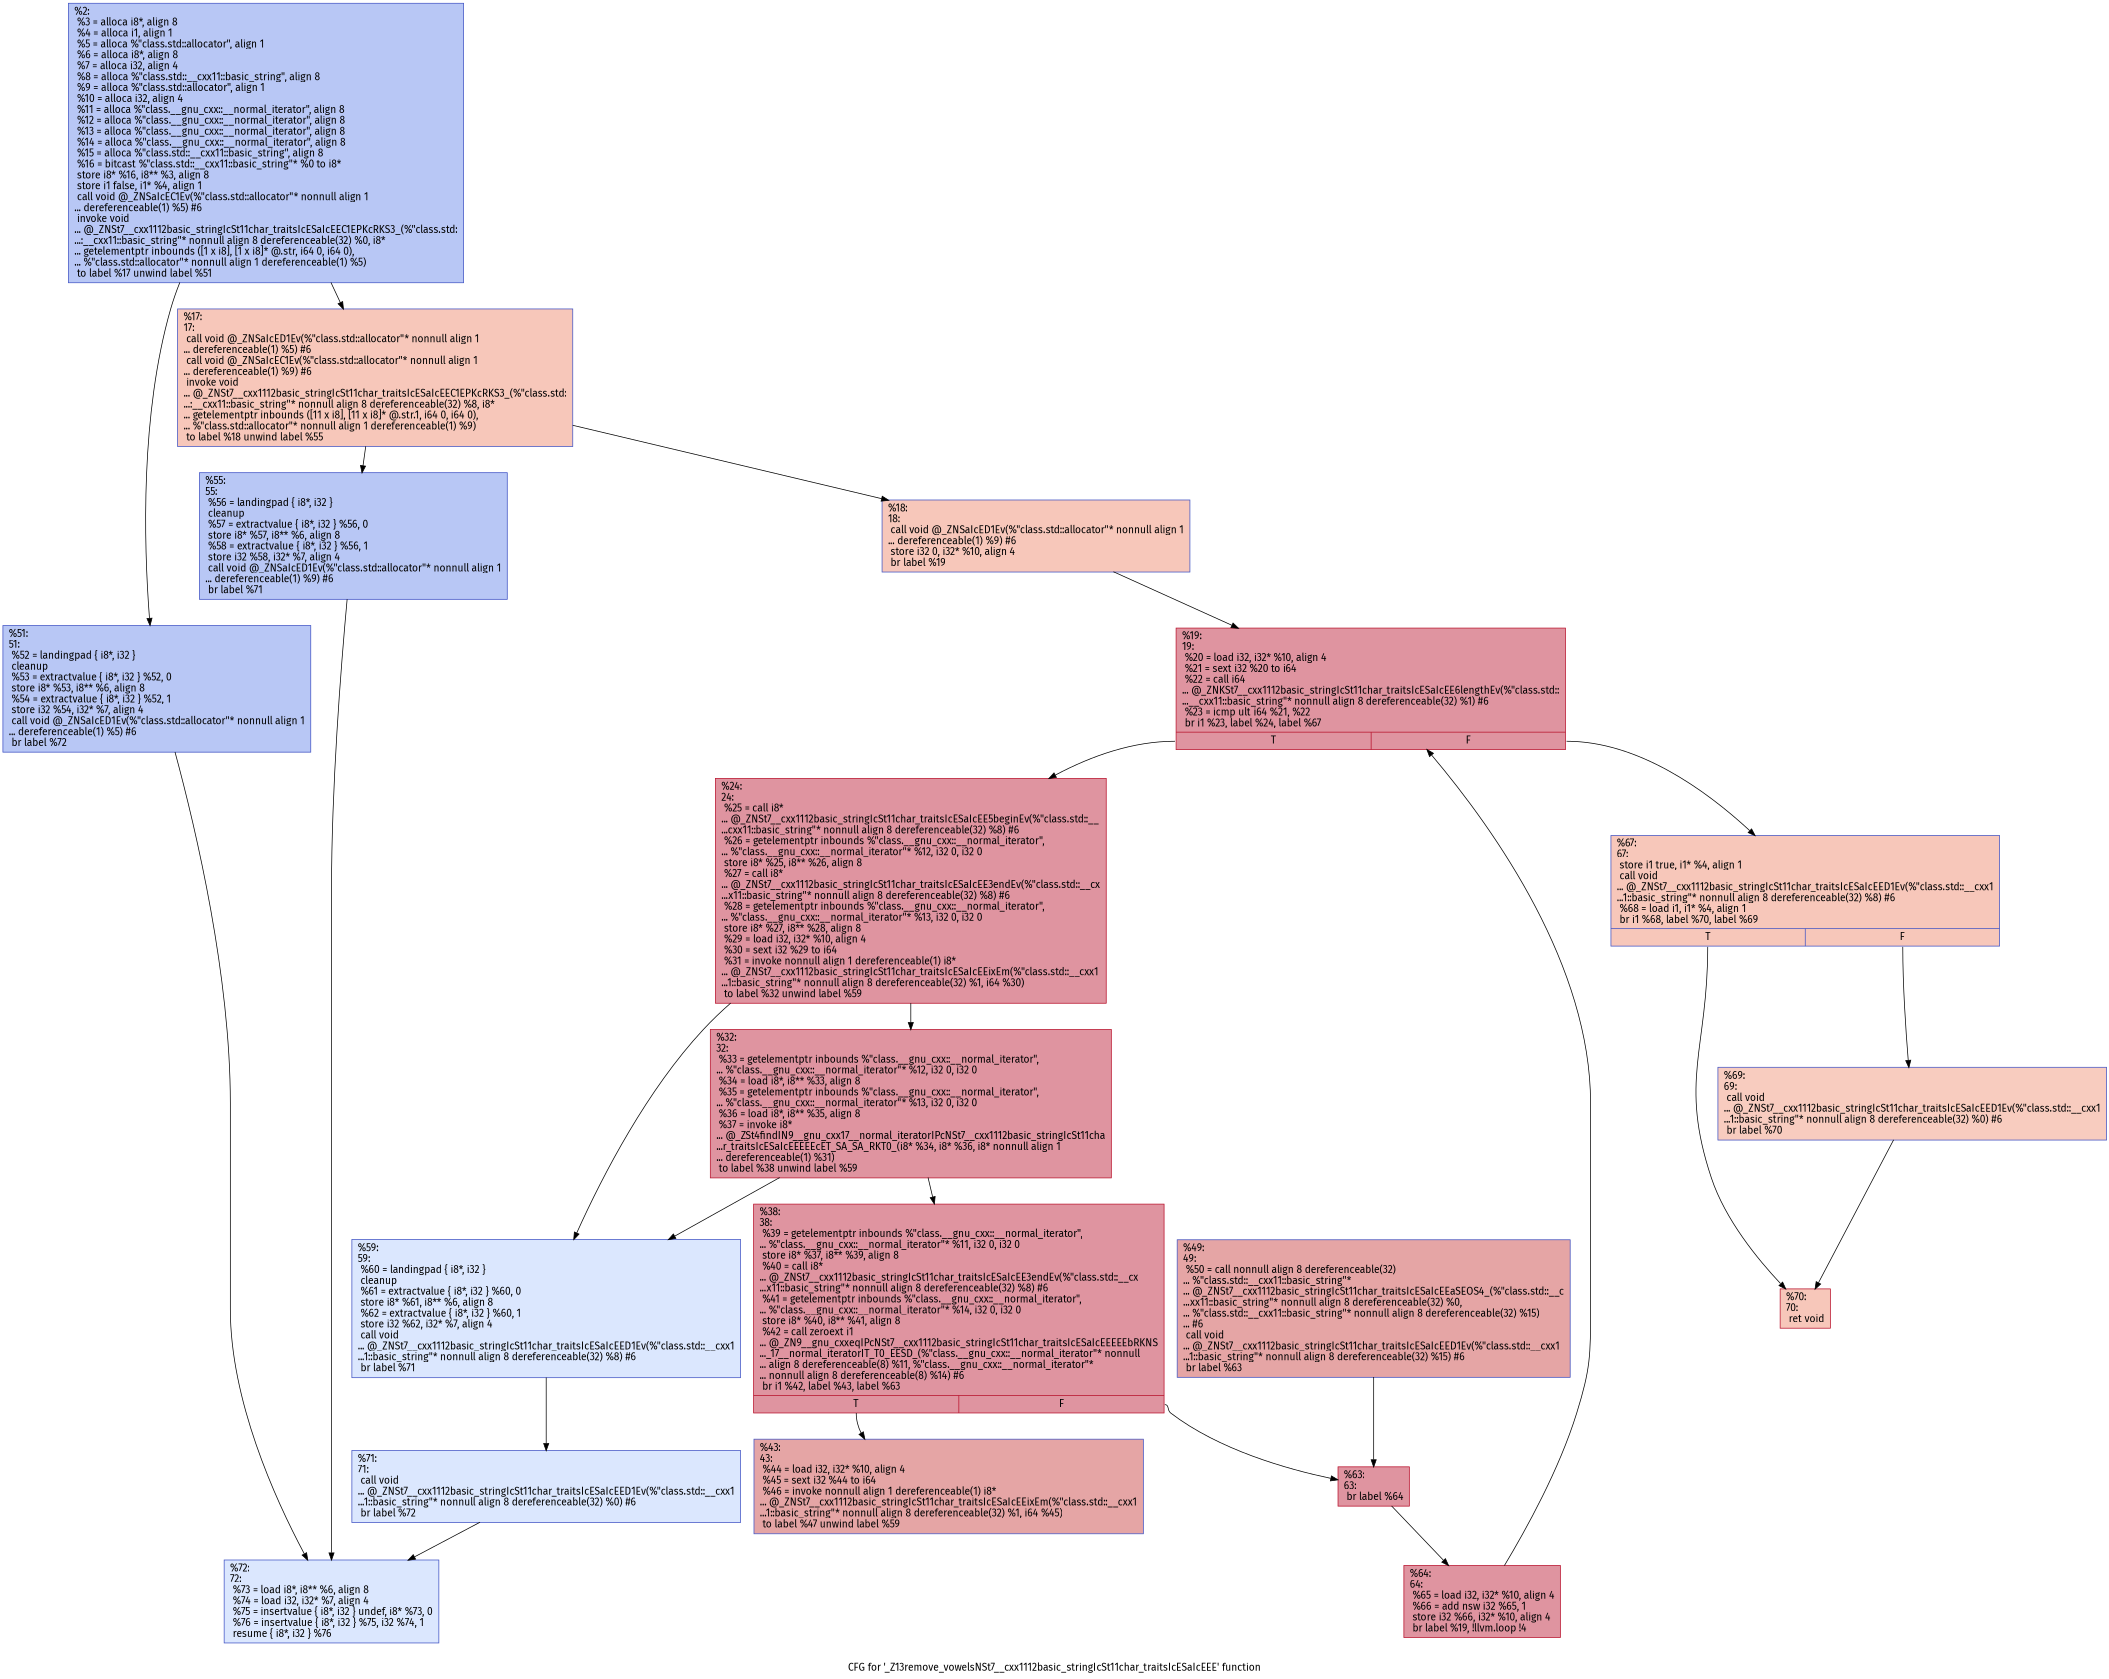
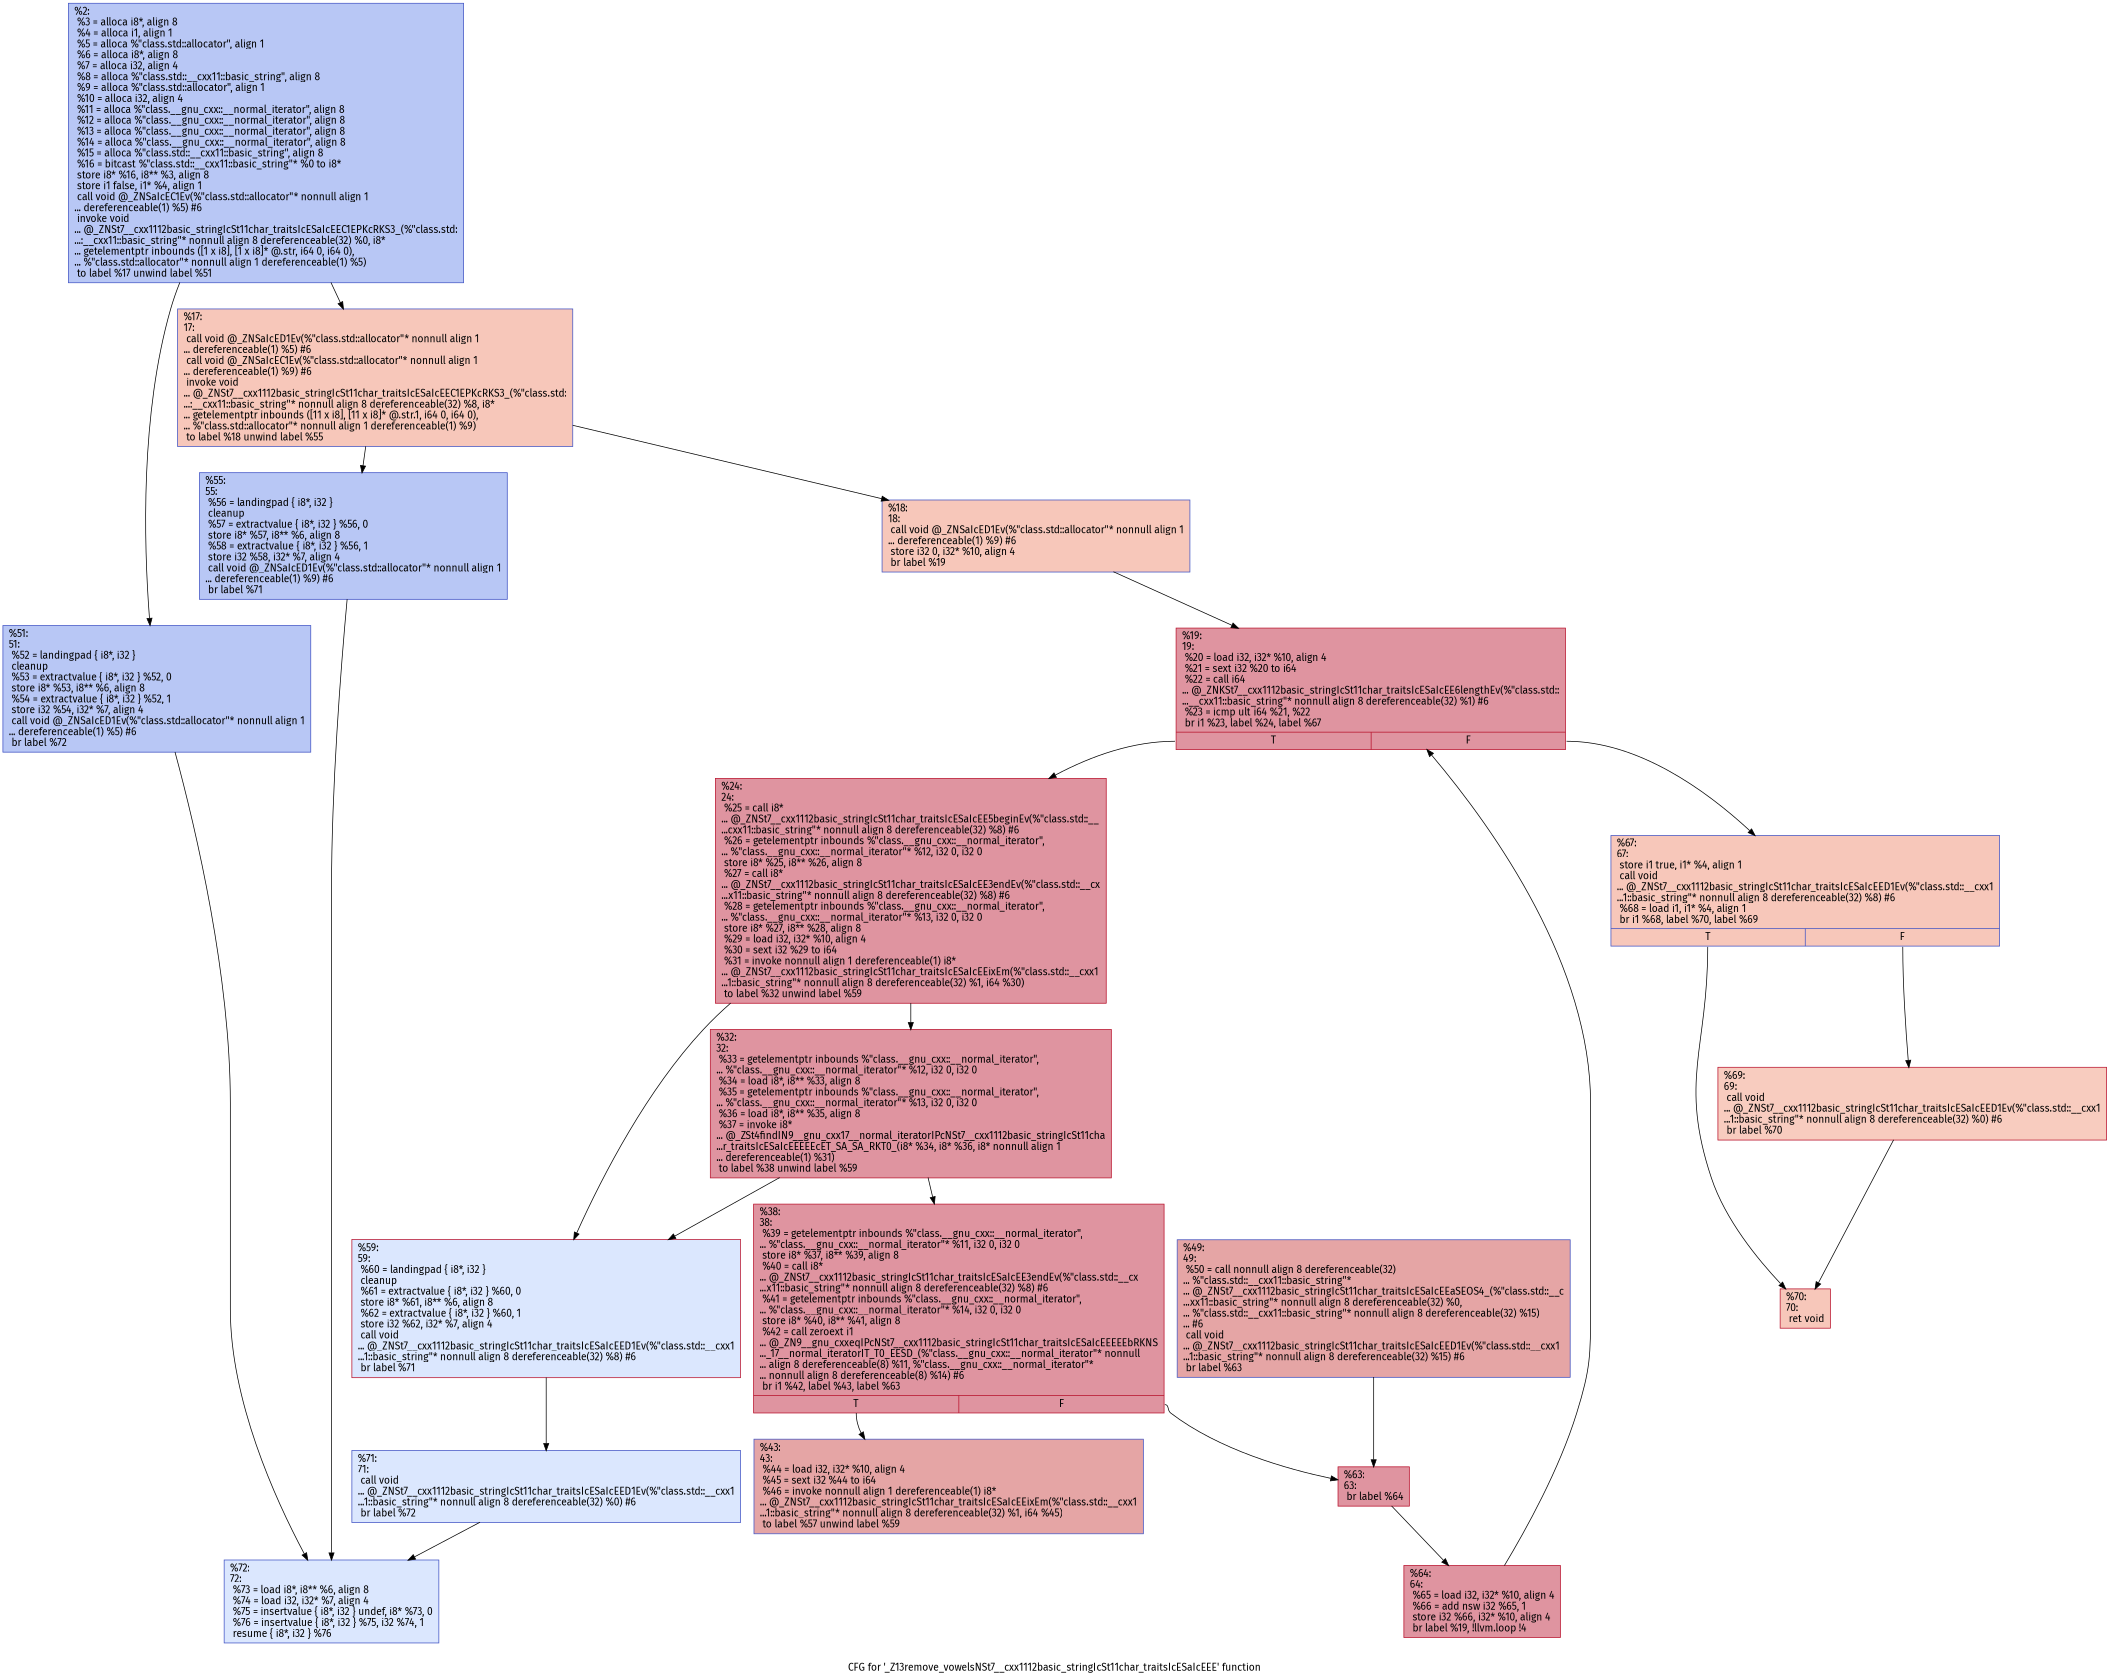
node "%69:": color #3d50c3ff -> #b70d28ff
node "%59:": color #3d50c3ff -> #b70d28ff
node "%43:": text "to label %47 unwind label %59" -> "to label %57 unwind label %59"
